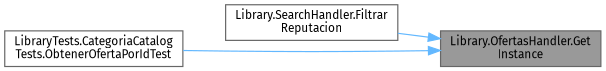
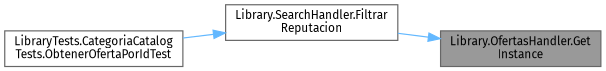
edge "LibraryTests.CategoriaCatalog Tests.ObtenerOfertaPorIdTest" -> "Library.OfertasHandler.Get Instance": now "LibraryTests.CategoriaCatalog Tests.ObtenerOfertaPorIdTest" -> "Library.SearchHandler.Filtrar Reputacion"
